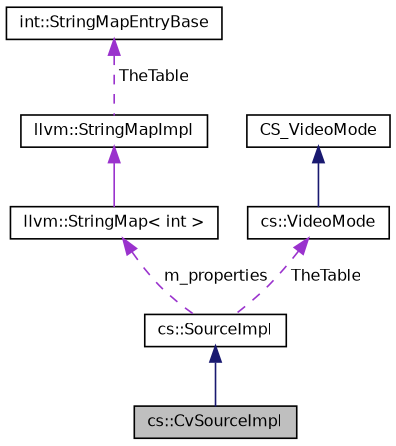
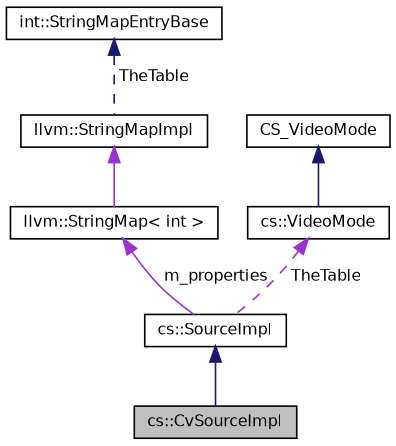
edge "llvm::StringMapImpl" -> "int::StringMapEntryBase": color darkorchid3 -> midnightblue
edge "cs::SourceImpl" -> "llvm::StringMap< int >": style dashed -> solid
